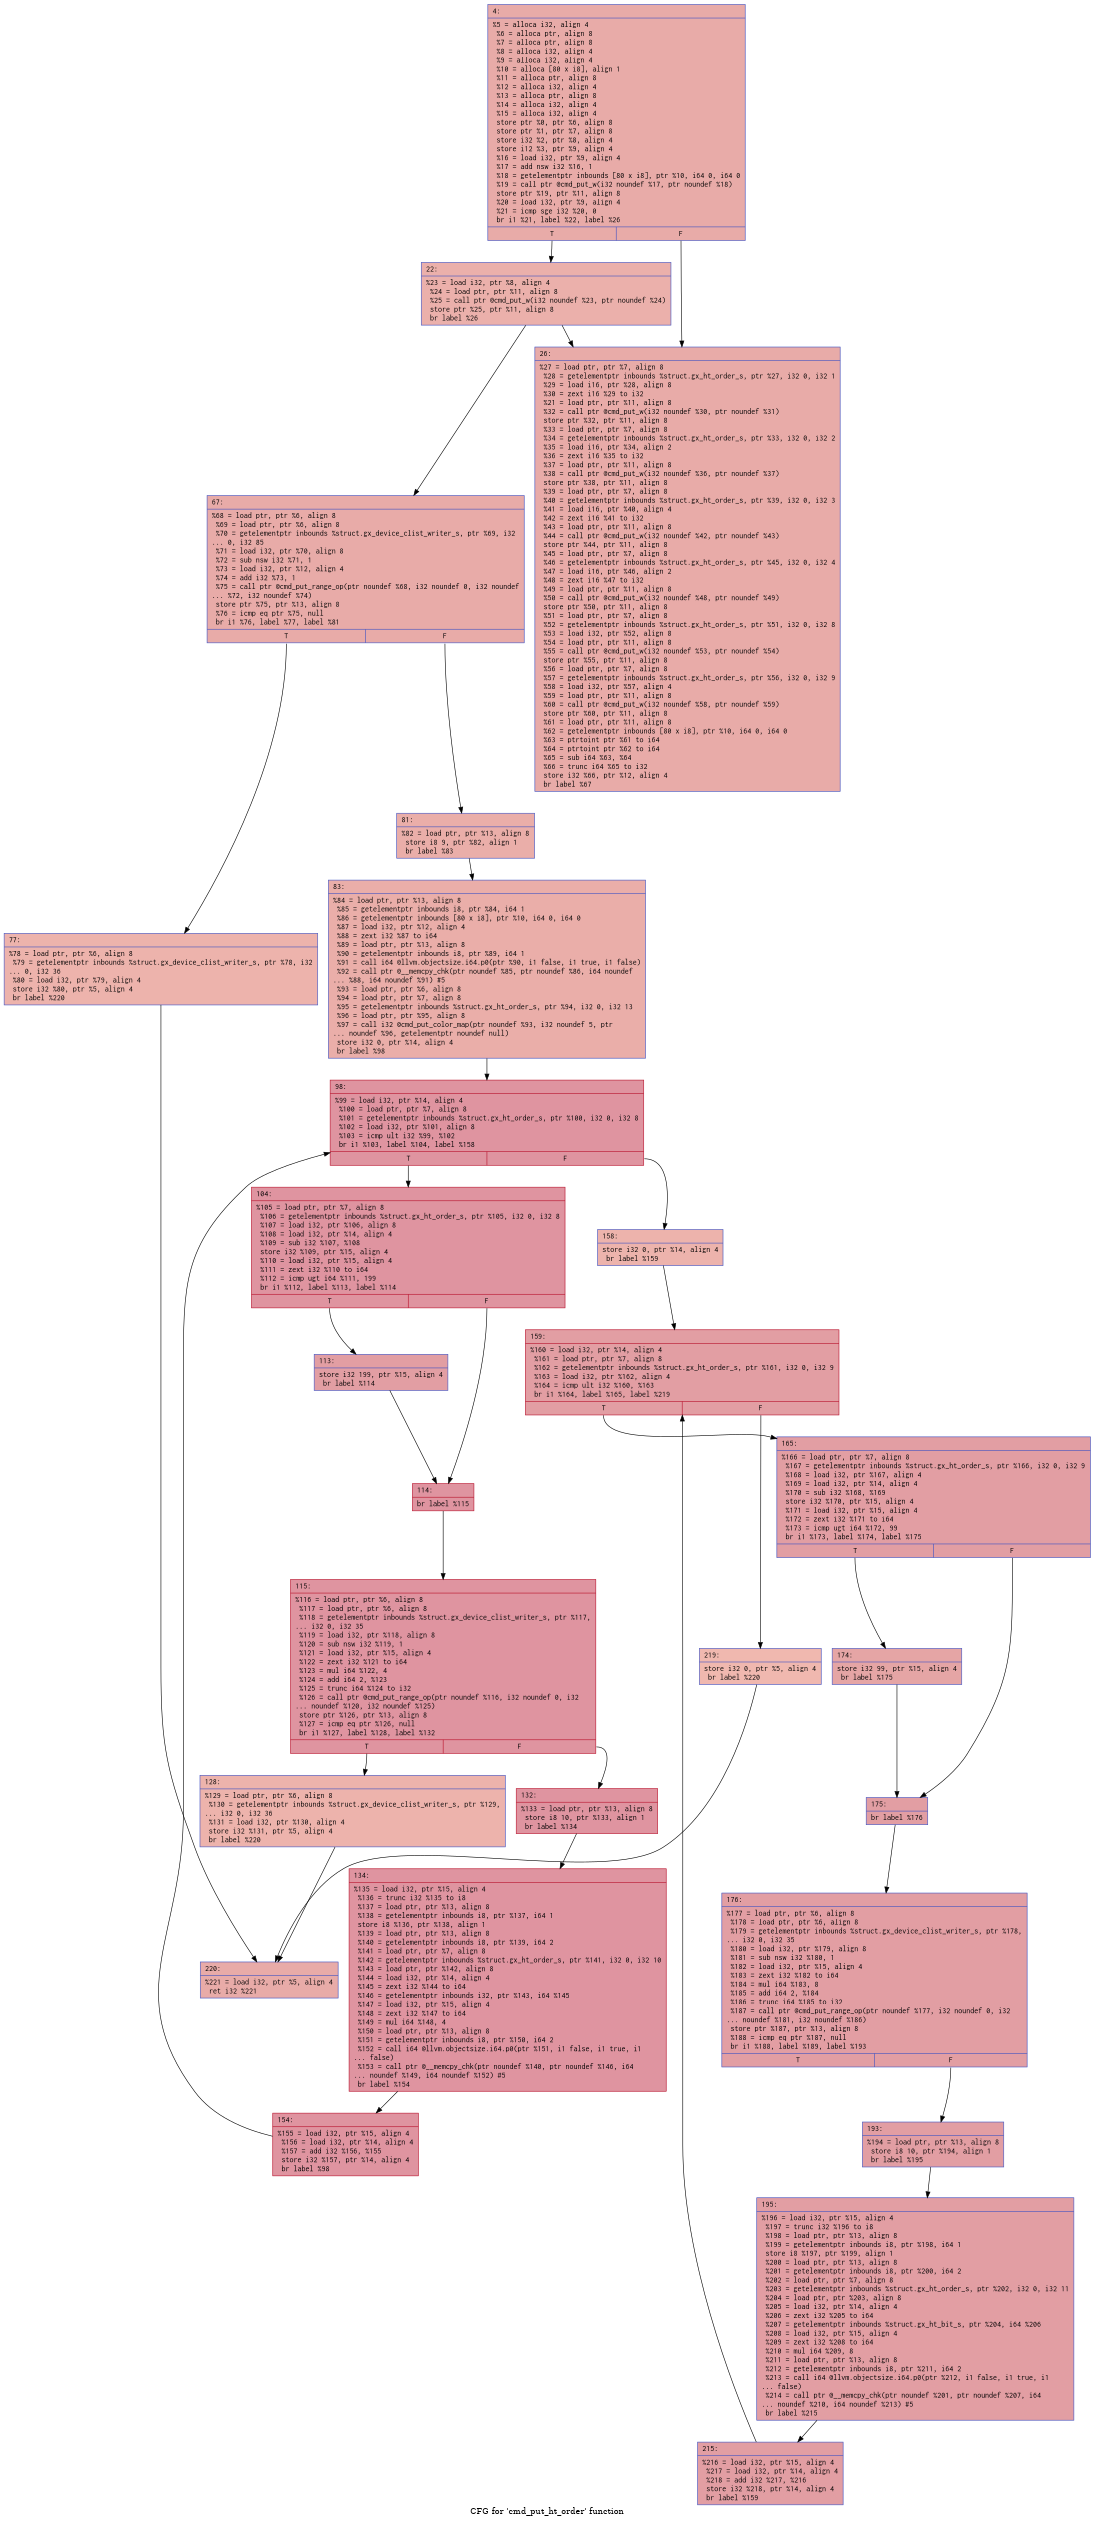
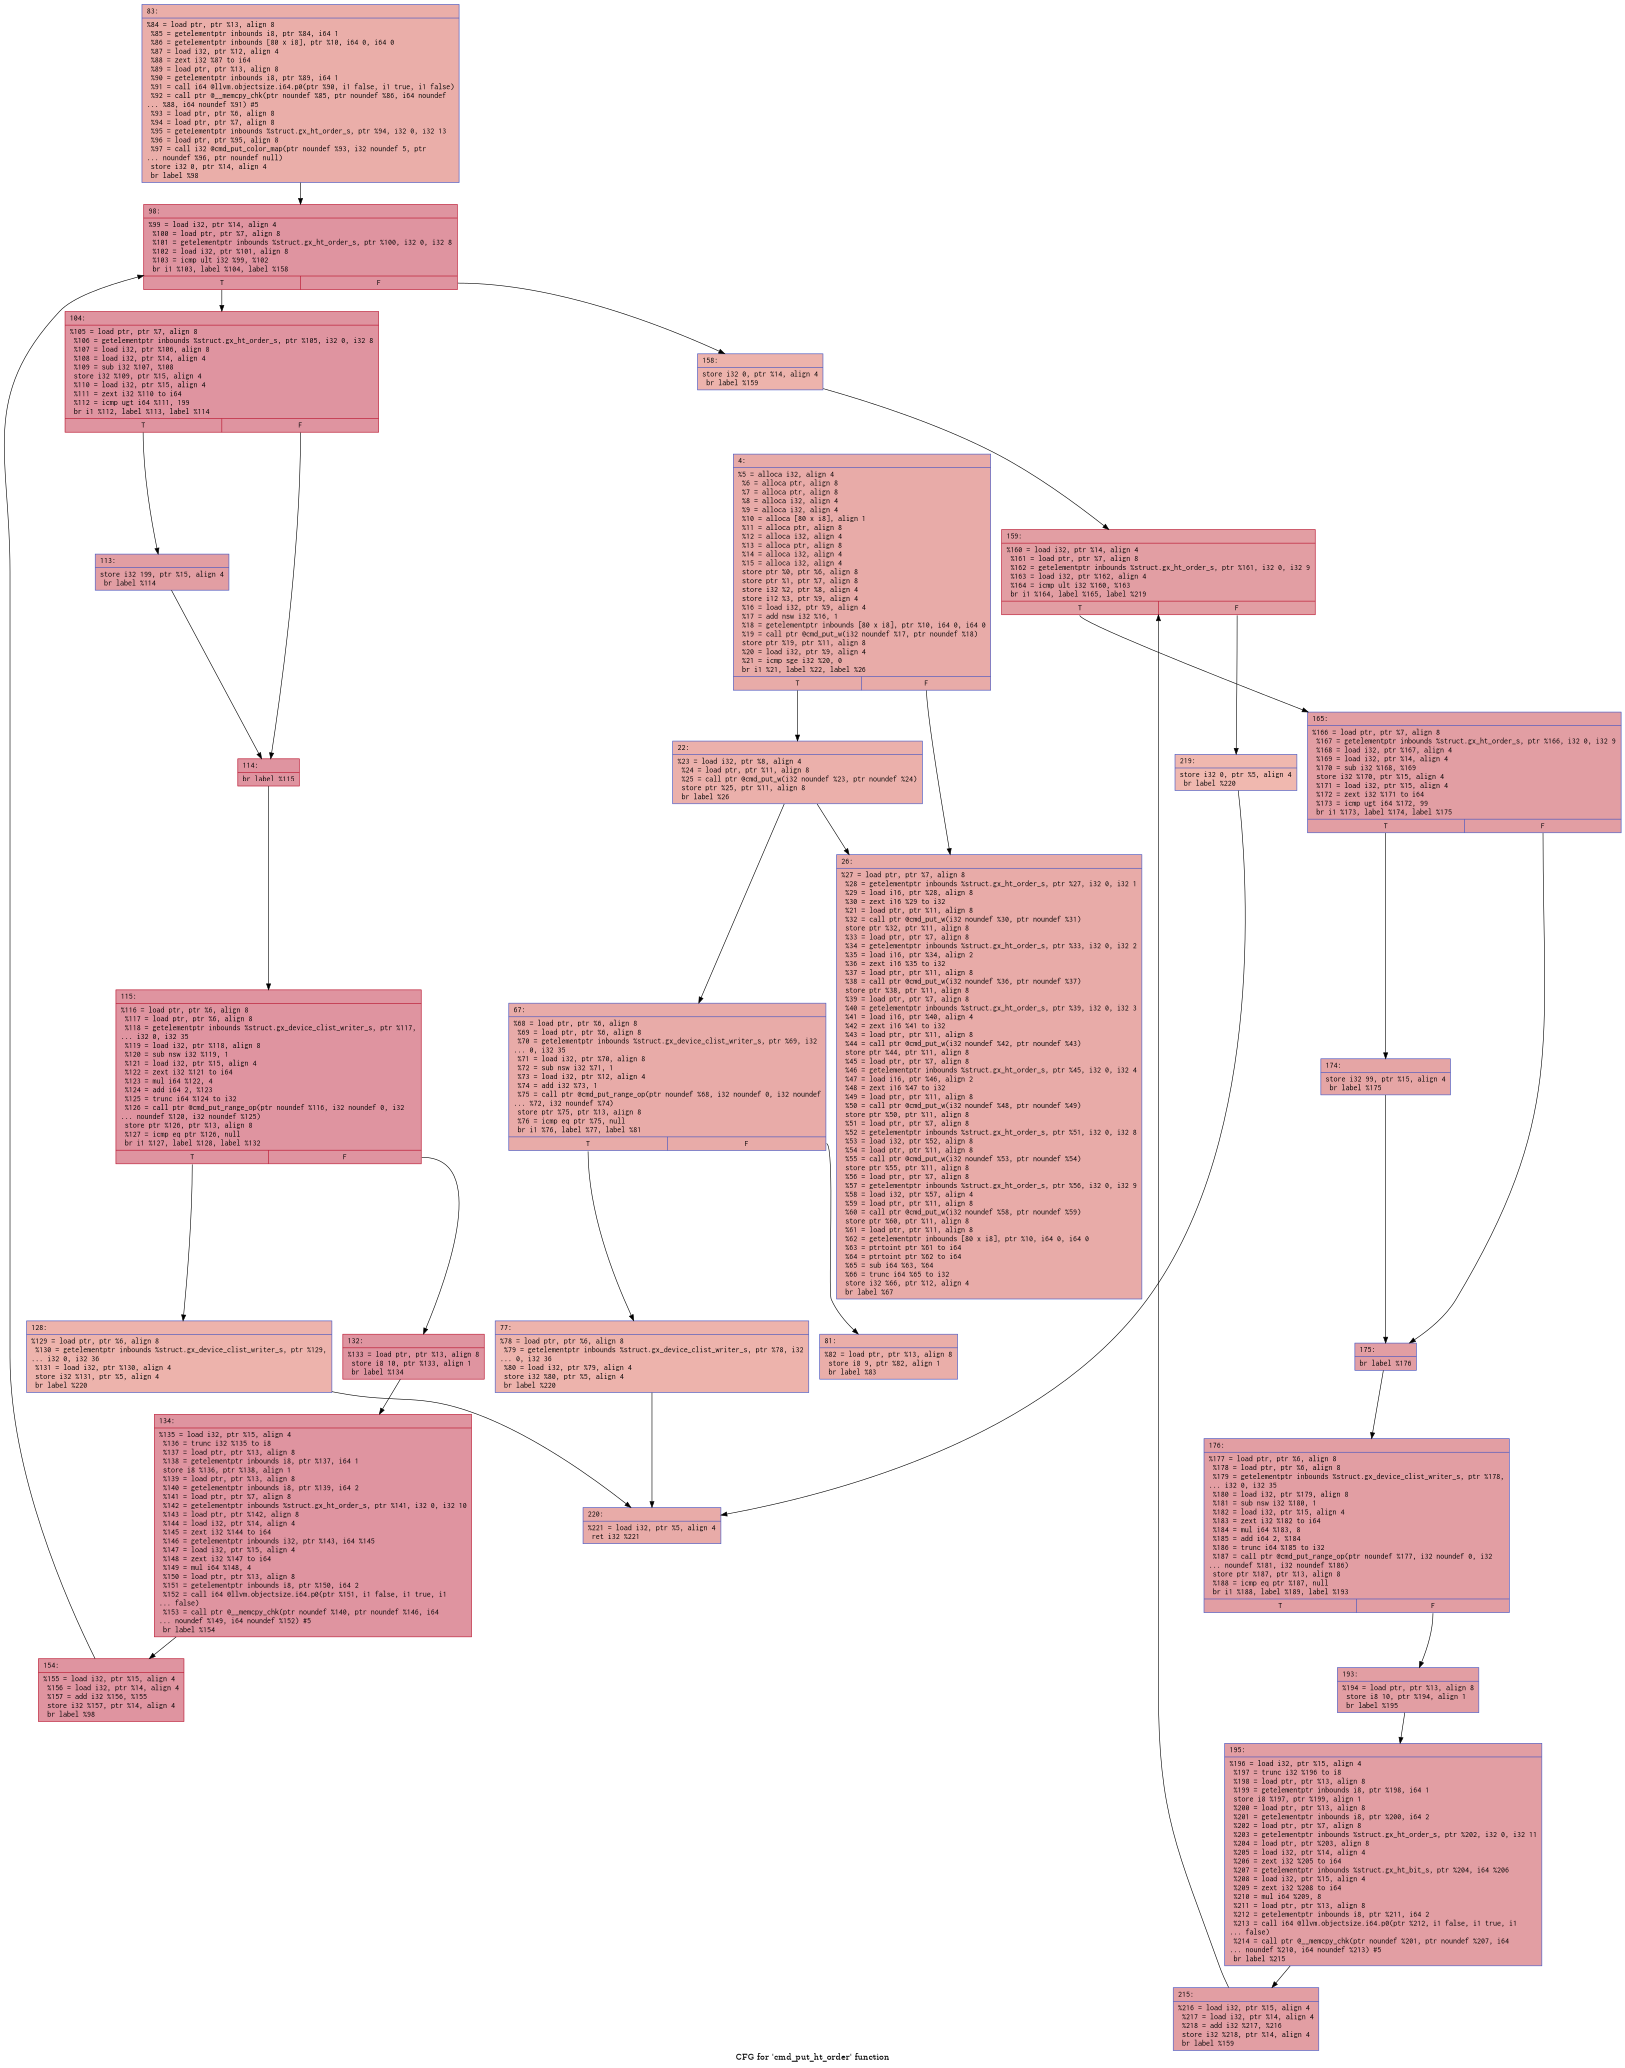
node "67:": text "... 0, i32 85" -> "... 0, i32 35"
edge "81:" -> "83:": removed
node "83:": text "... noundef %96, getelementptr noundef null)" -> "... noundef %96, ptr noundef null)"
